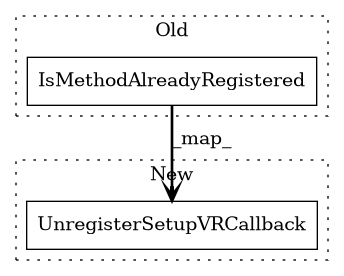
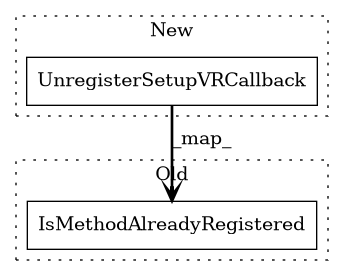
edge "IsMethodAlreadyRegistered" -> "UnregisterSetupVRCallback": reversed
